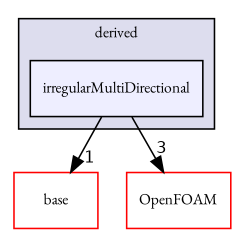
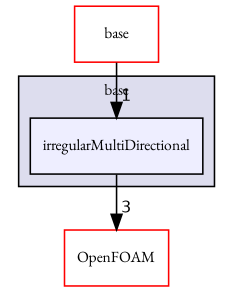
cluster "derived": label "derived" -> "base"
edge "irregularMultiDirectional" -> "base": reversed
